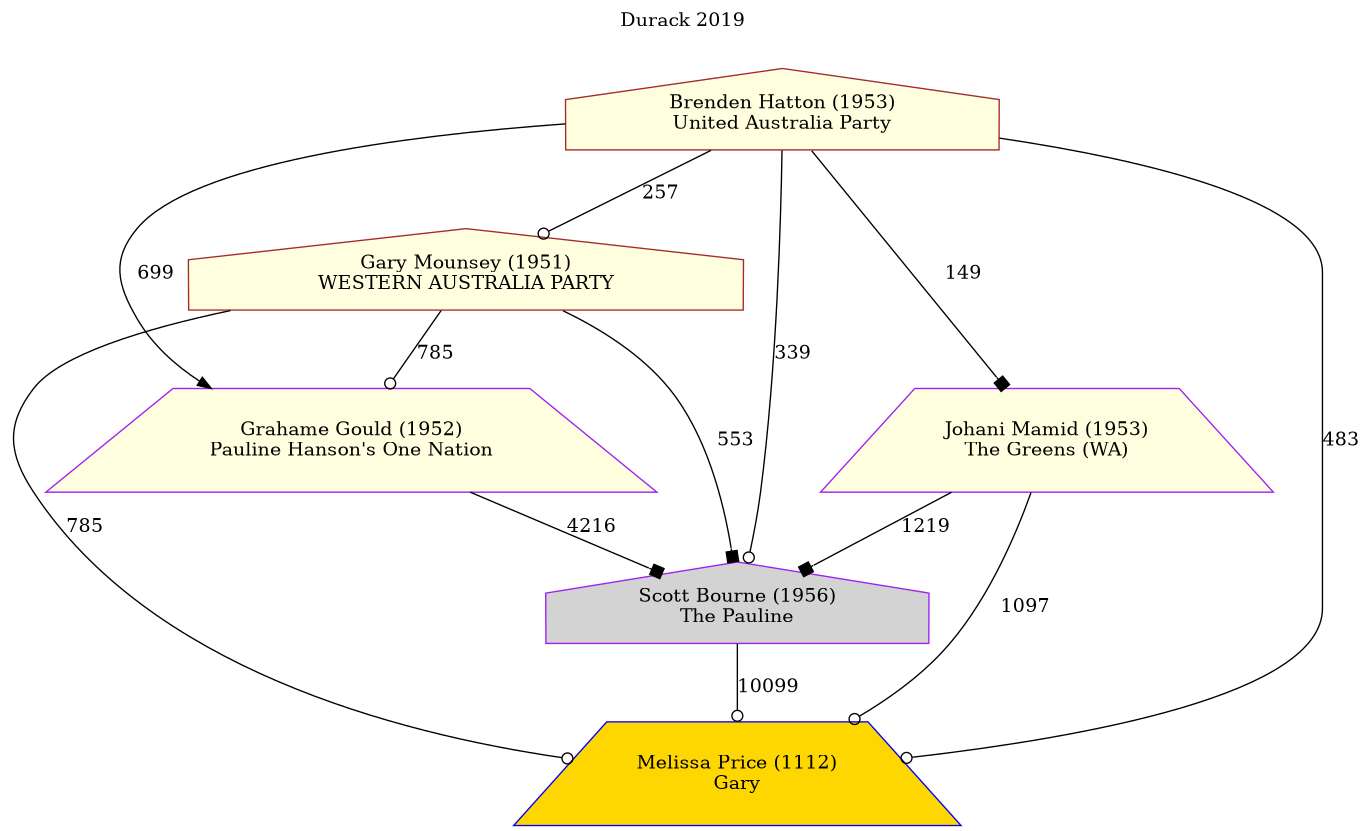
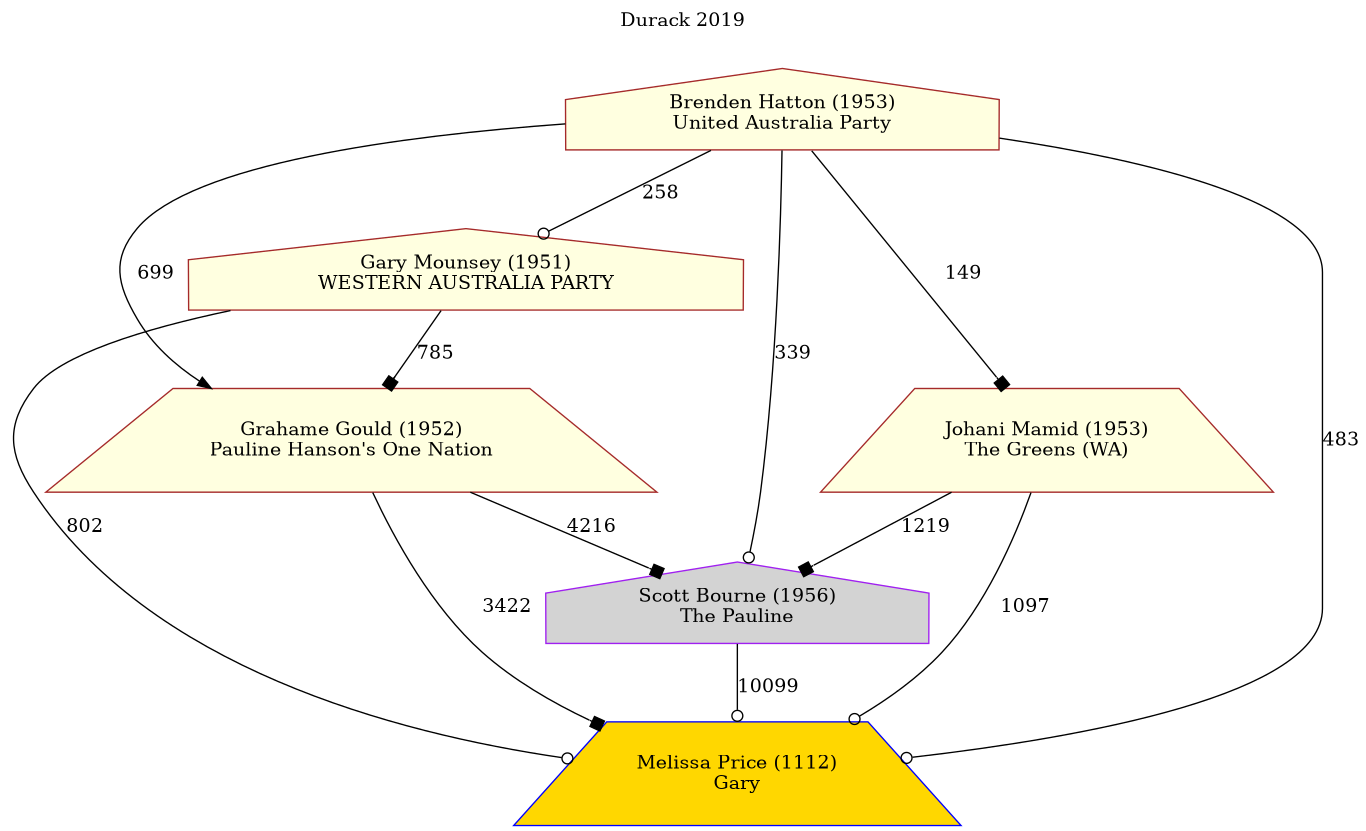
edge "Brenden Hatton (1953) United Australia Party" -> "Gary Mounsey (1951) WESTERN AUSTRALIA PARTY": label "257" -> "258"
edge "Gary Mounsey (1951) WESTERN AUSTRALIA PARTY" -> "Grahame Gould (1952) Pauline Hanson's One Nation": arrowhead odot -> box
edge "Gary Mounsey (1951) WESTERN AUSTRALIA PARTY" -> "Scott Bourne (1956) The Pauline": removed, label "553"
node "Grahame Gould (1952) Pauline Hanson's One Nation": color purple -> brown
node "Johani Mamid (1953) The Greens (WA)": color purple -> brown
edge "Gary Mounsey (1951) WESTERN AUSTRALIA PARTY" -> "Melissa Price (1112) Gary": label "785" -> "802"
edge "Grahame Gould (1952) Pauline Hanson's One Nation" -> "Melissa Price (1112) Gary": added, label "3422"
